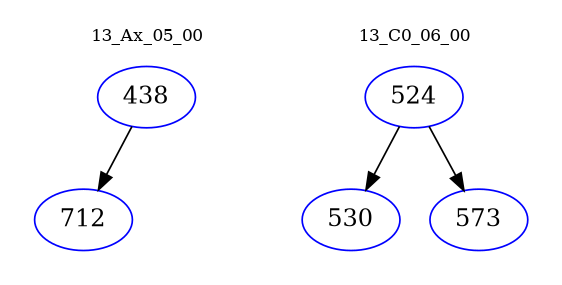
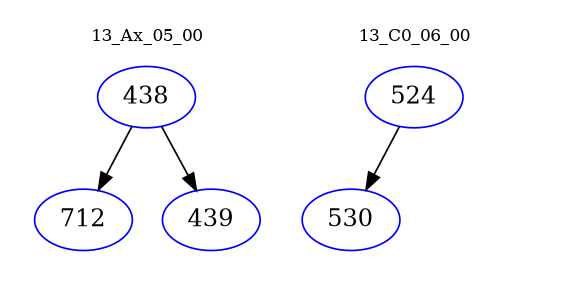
node "439": added
node "573": removed
